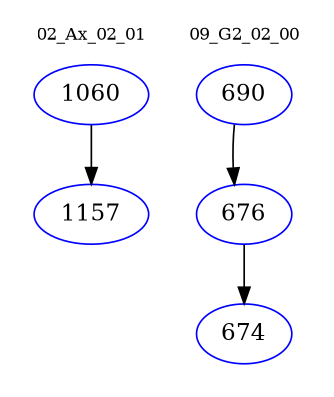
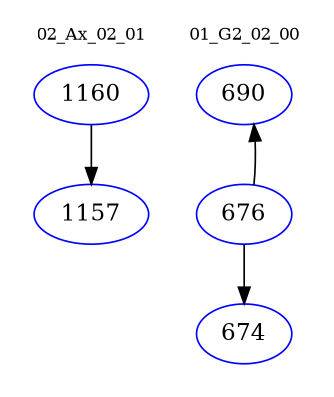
cluster "09_G2_02_00": label "09_G2_02_00" -> "01_G2_02_00"
node "1060": label "1060" -> "1160"
edge "690" -> "676": reversed
